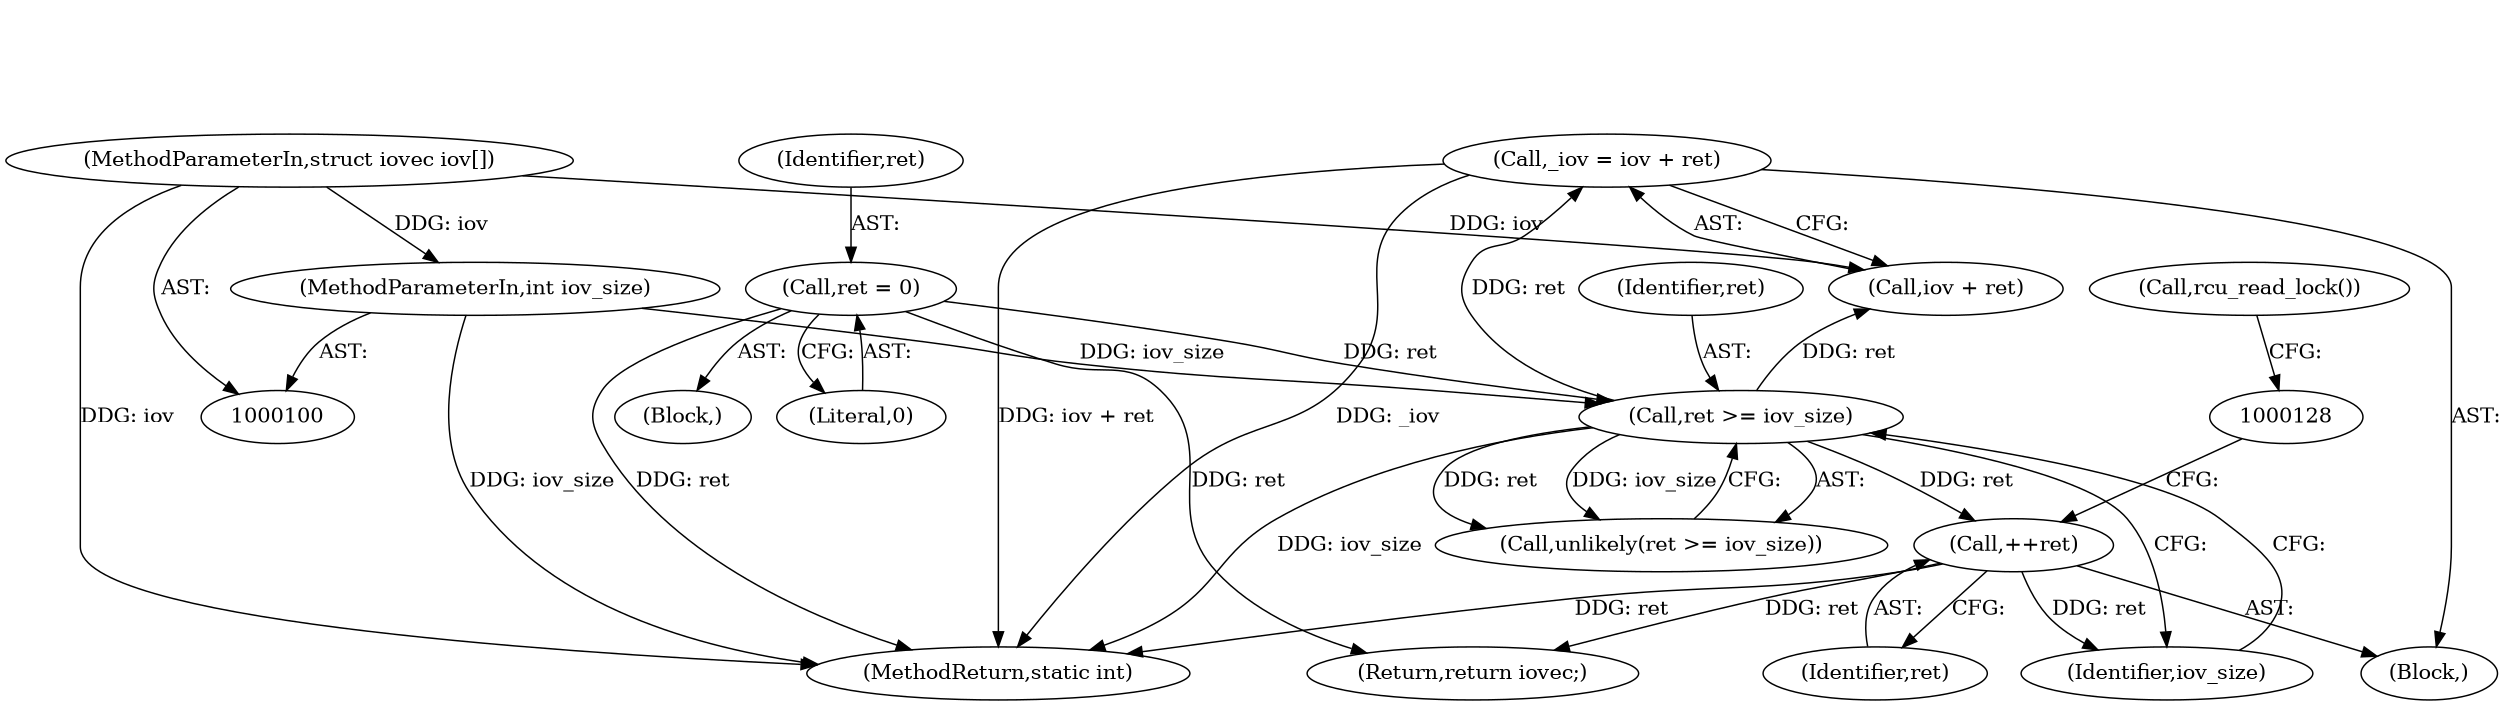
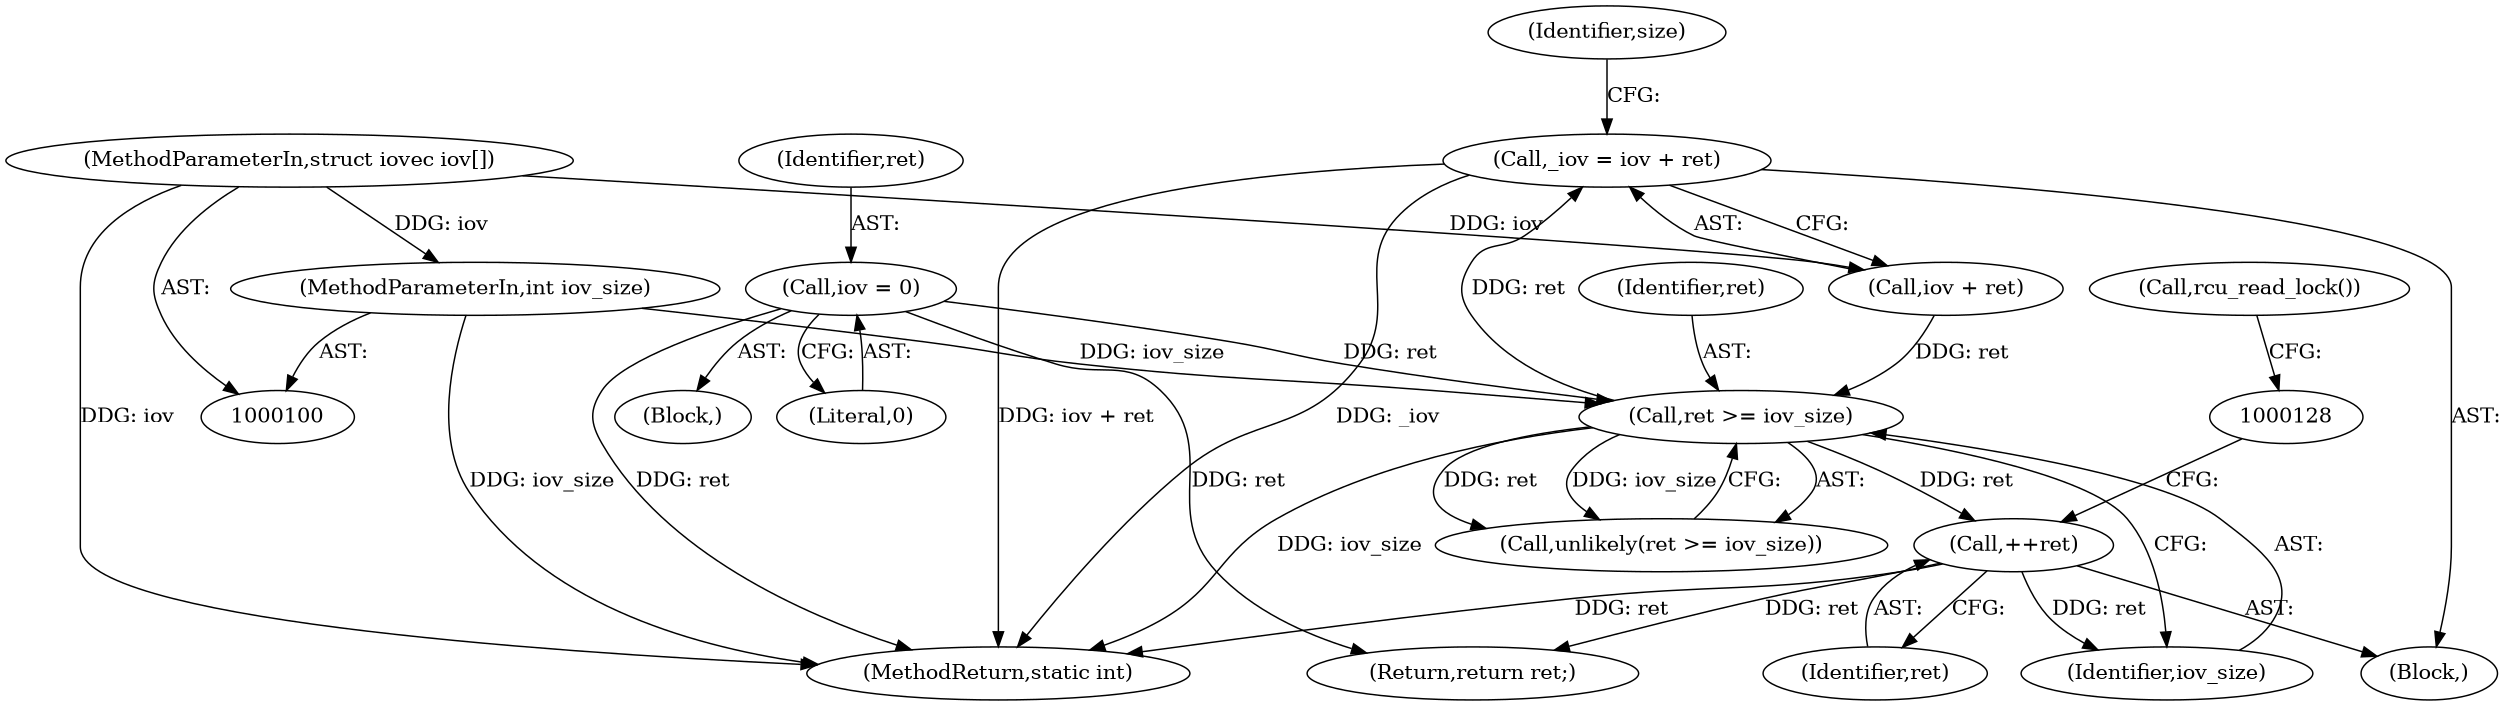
node "(Identifier,size)": added
node "(Call,ret = 0)": label "(Call,ret = 0)" -> "(Call,iov = 0)"
edge "(Call,ret >= iov_size)" -> "(Call,iov + ret)": reversed
edge "(Identifier,iov_size)" -> "(Call,ret >= iov_size)": label "CFG: " -> "AST: "
node "(Return,return iovec;)": label "(Return,return iovec;)" -> "(Return,return ret;)"
